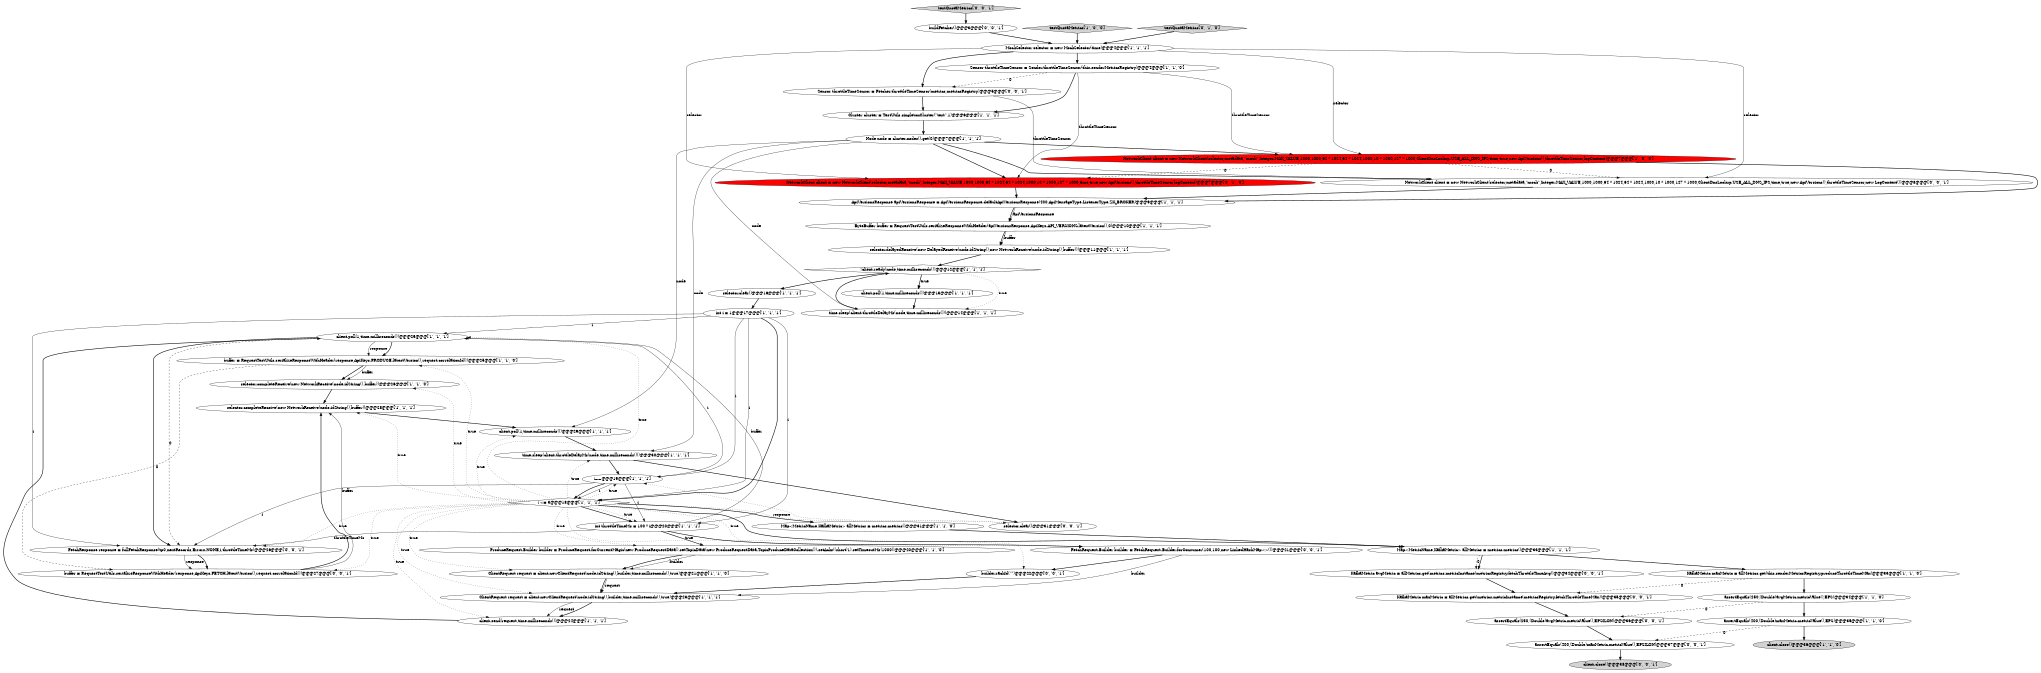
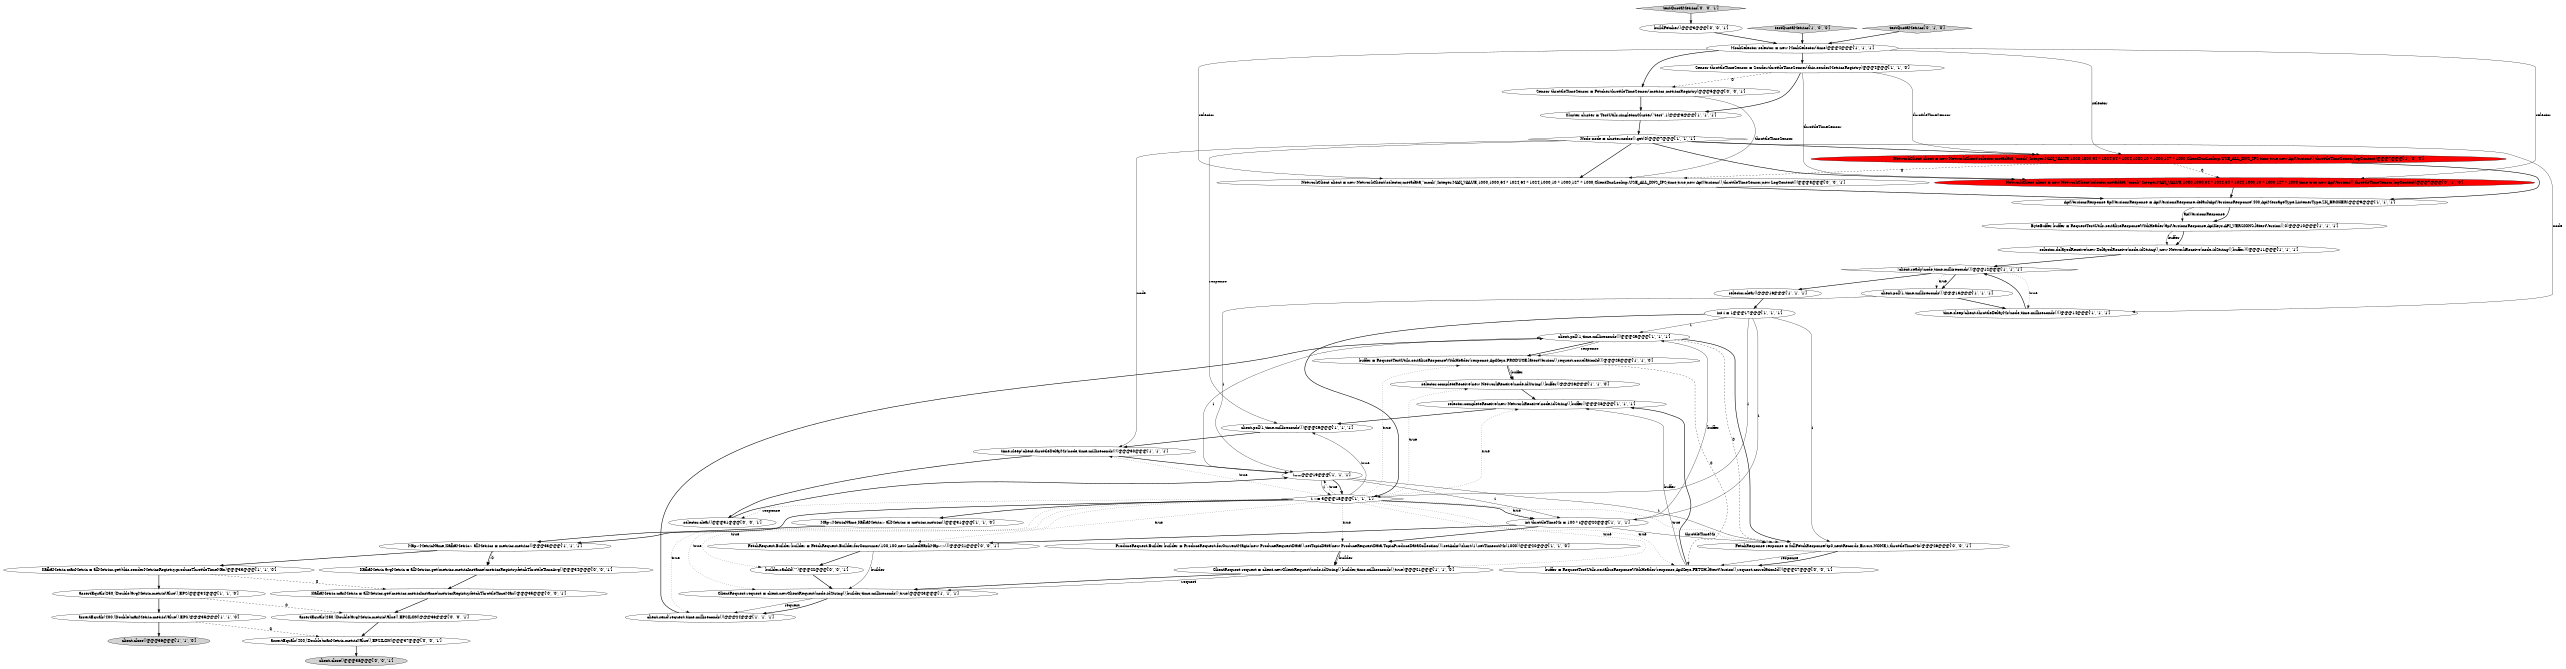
node "Node node = cluster.nodes().get(0)@@@7@@@['1', '1', '1']": shape ellipse -> diamond
edge "Node node = cluster.nodes().get(0)@@@7@@@['1', '1', '1']" -> "client.poll(1,time.milliseconds())@@@29@@@['1', '1', '1']": label "node" -> "response"
edge "int i = 1@@@17@@@['1', '1', '1']" -> "i++@@@19@@@['1', '1', '1']": now "client.poll(1,time.milliseconds())@@@13@@@['1', '1', '1']" -> "i++@@@19@@@['1', '1', '1']"
edge "i <= 3@@@18@@@['1', '1', '1']" -> "client.poll(1,time.milliseconds())@@@25@@@['1', '1', '1']": removed, label "true"
edge "i <= 3@@@18@@@['1', '1', '1']" -> "client.poll(1,time.milliseconds())@@@29@@@['1', '1', '1']": style dotted -> solid
edge "i <= 3@@@18@@@['1', '1', '1']" -> "i++@@@19@@@['1', '1', '1']": style dotted -> dashed
edge "selector.clear()@@@31@@@['0', '0', '1']" -> "i++@@@19@@@['1', '1', '1']": style dotted -> bold
